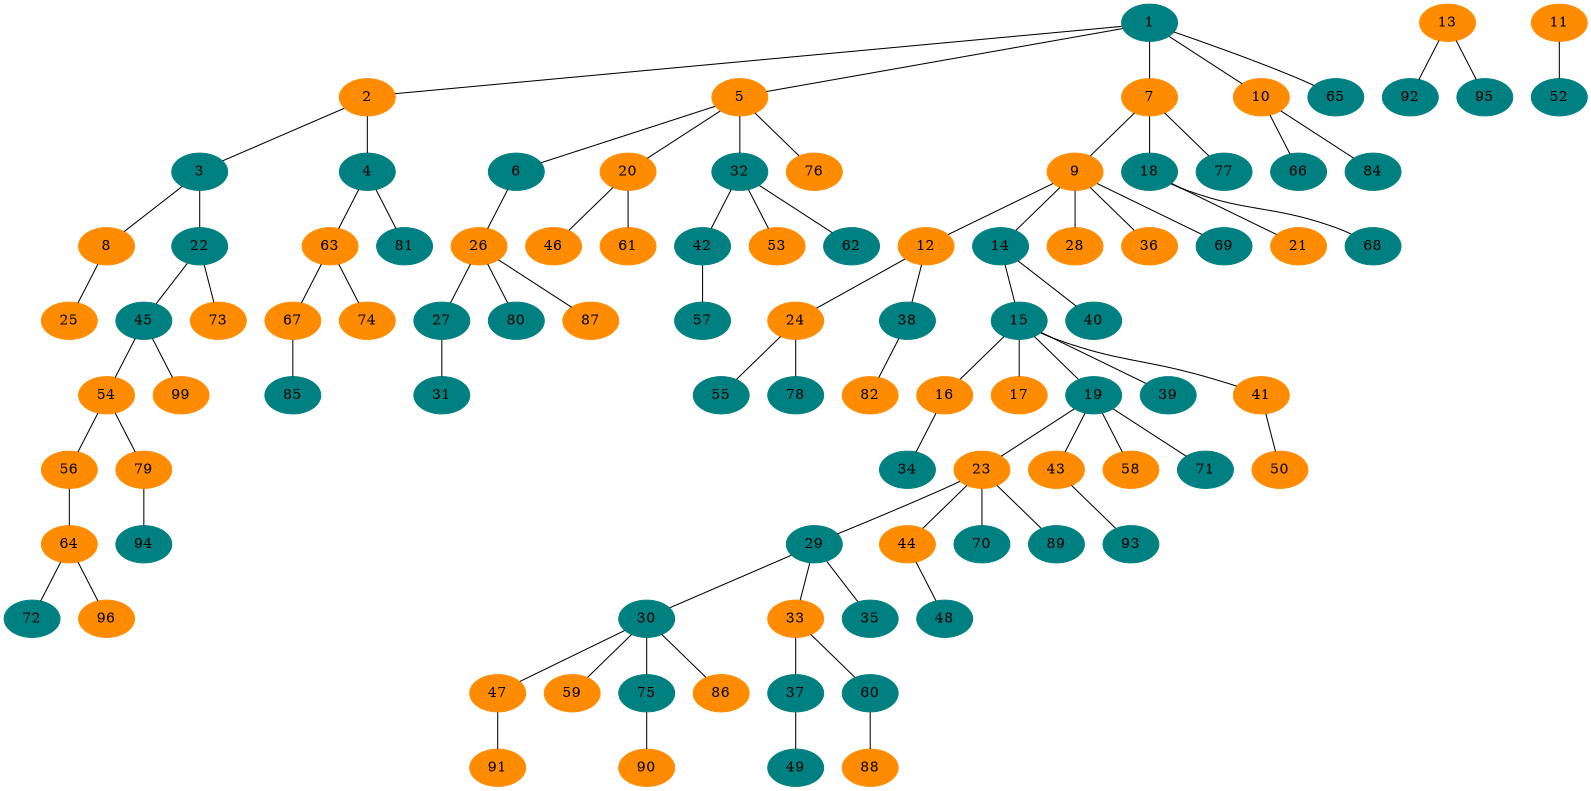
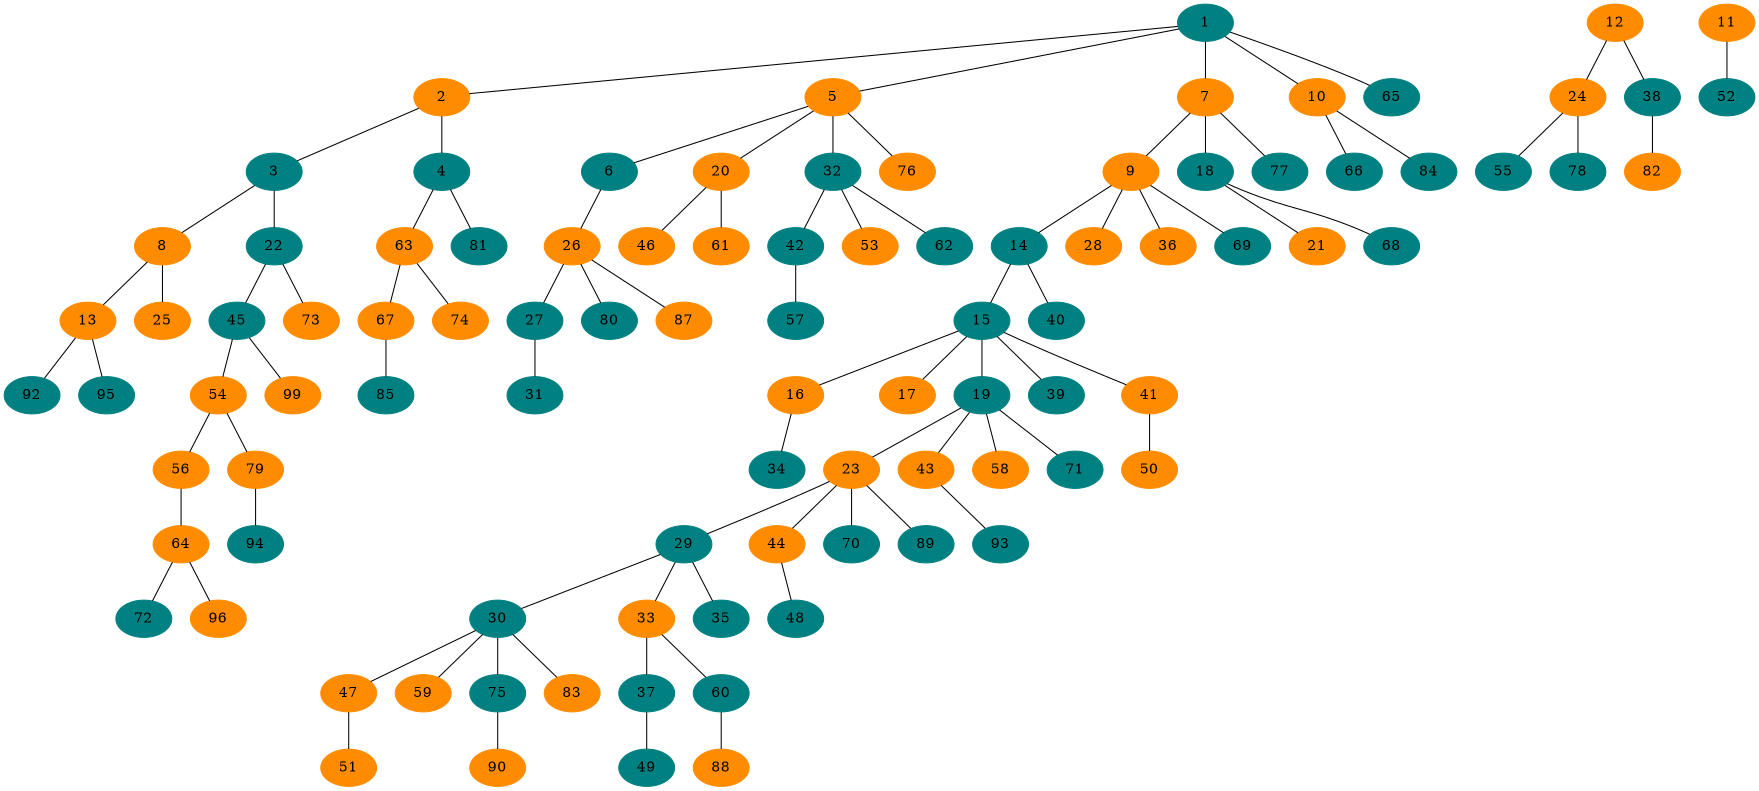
edge "9" -- "12": removed
edge "8" -- "13": added
node "86": label "86" -> "83"
node "91": label "91" -> "51"
